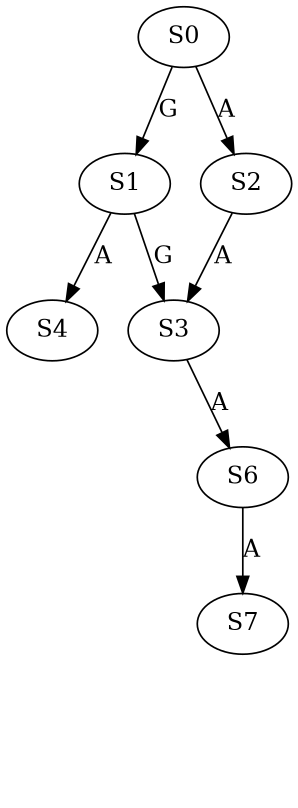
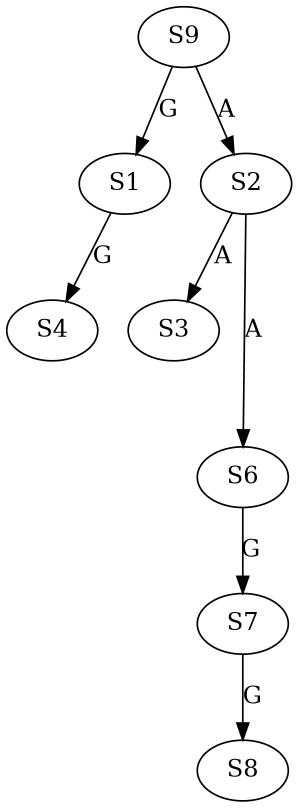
node "S0": label "S0" -> "S9"
edge "S1" -> "S3": removed, label "G"
edge "S1" -> "S4": label "A" -> "G"
edge "S3" -> "S6": now "S2" -> "S6"
edge "S6" -> "S7": label "A" -> "G"
node "S8": added
